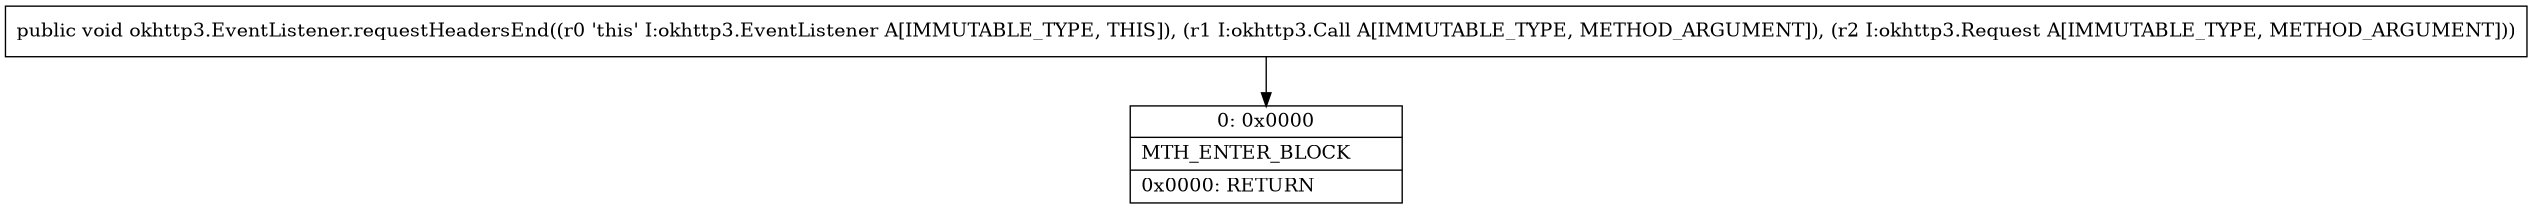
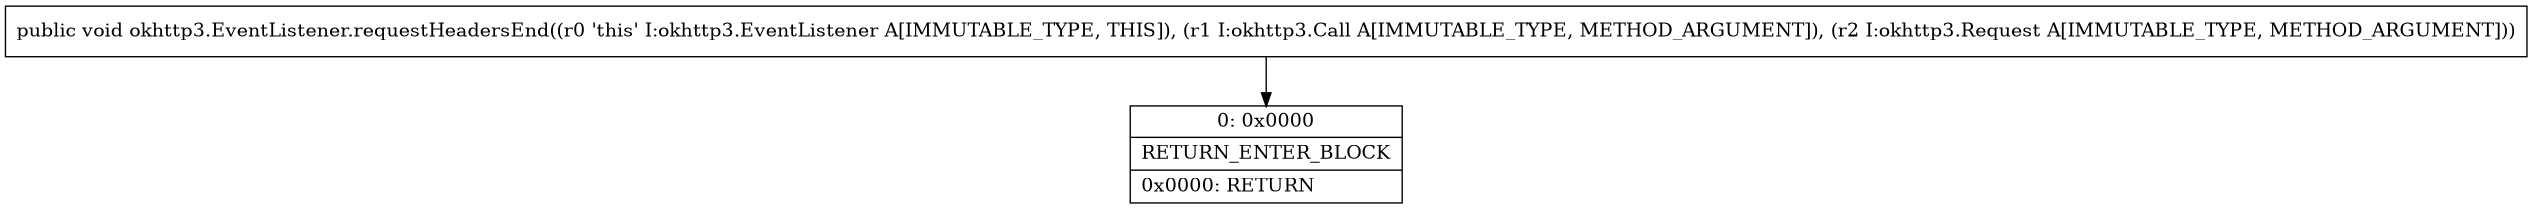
node "0: 0x0000": text "MTH_ENTER_BLOCK" -> "RETURN_ENTER_BLOCK"
